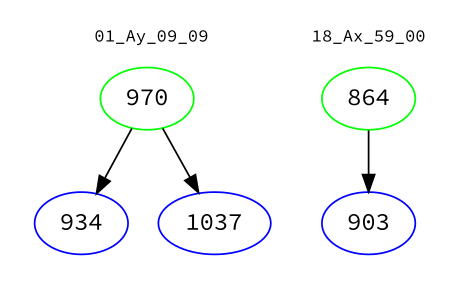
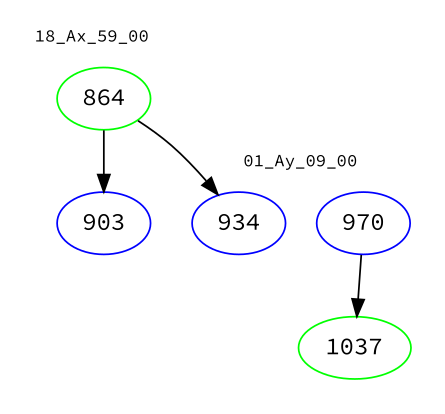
cluster "01_Ay_09_09": label "01_Ay_09_09" -> "01_Ay_09_00"
node "970": color green -> blue
edge "970" -> "934": now "864" -> "934"
node "1037": color blue -> green
